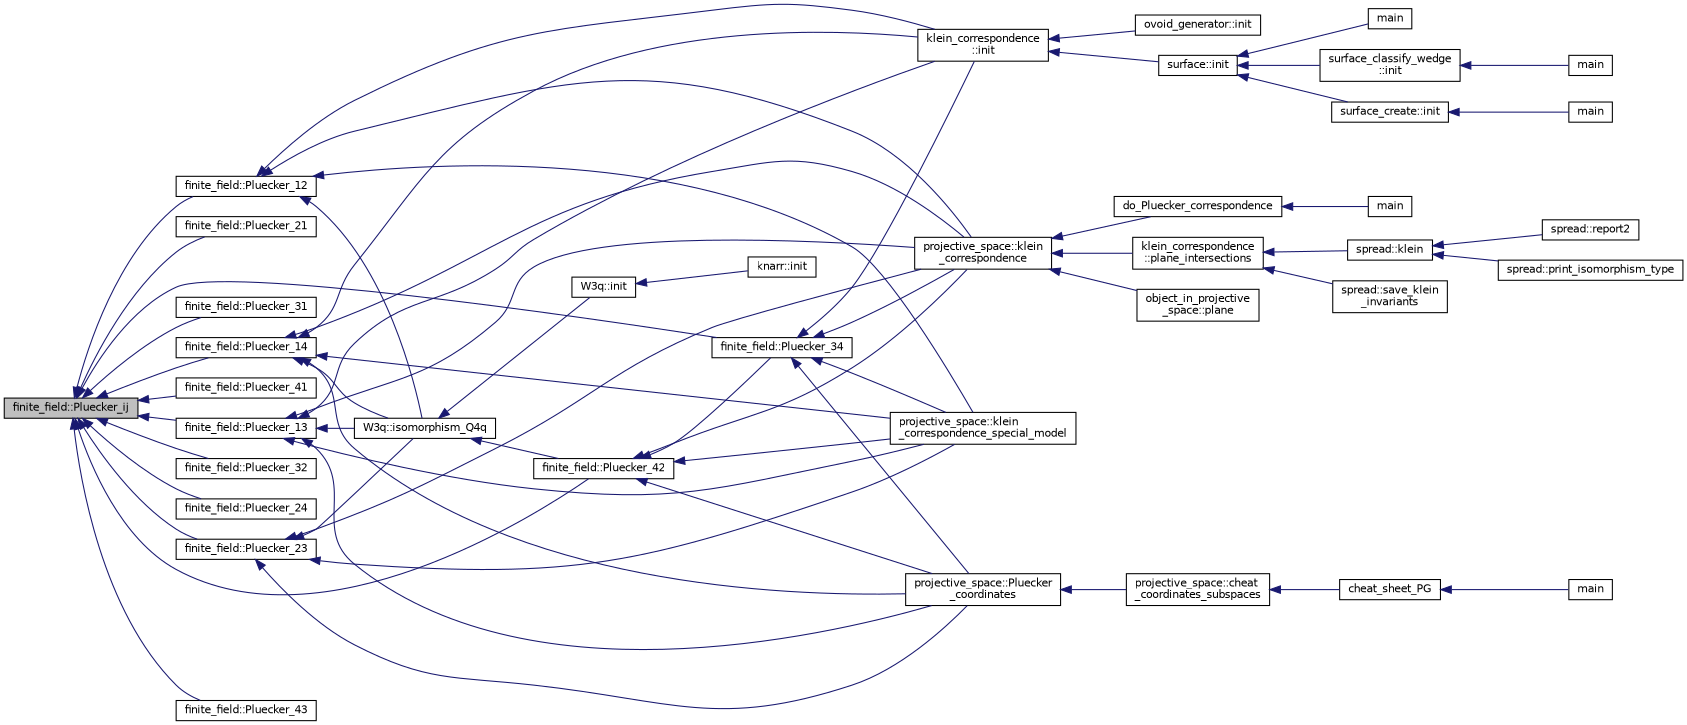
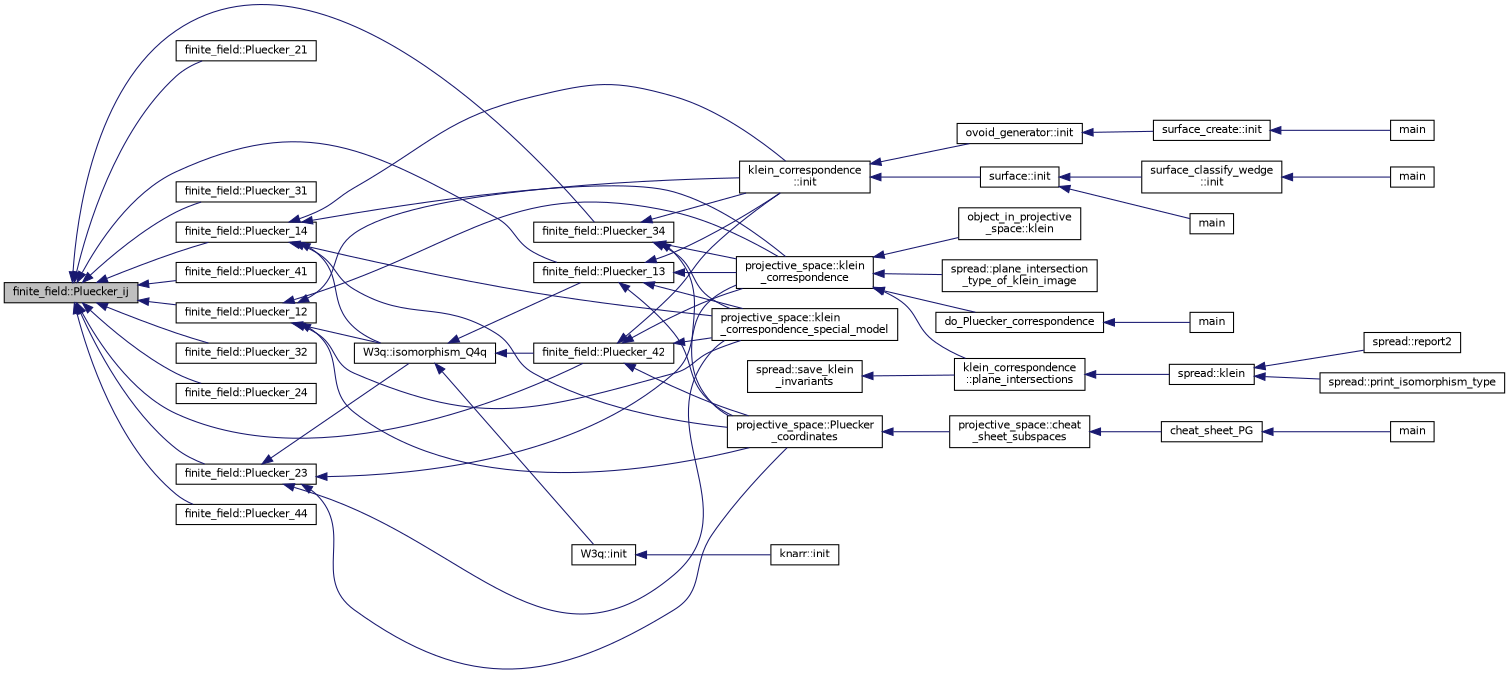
edge "surface_create::init" -> "surface::init": now "surface_create::init" -> "ovoid_generator::init"
node "spread::plane_intersection _type_of_klein_image": added
edge "spread::save_klein _invariants" -> "klein_correspondence ::plane_intersections": reversed
node "object_in_projective _space::plane": label "object_in_projective _space::plane" -> "object_in_projective _space::klein"
edge "finite_field::Pluecker_34" -> "finite_field::Pluecker_42": now "klein_correspondence ::init" -> "finite_field::Pluecker_42"
edge "W3q::isomorphism_Q4q" -> "finite_field::Pluecker_13": reversed
edge "projective_space::Pluecker _coordinates" -> "finite_field::Pluecker_12": added
node "projective_space::cheat _coordinates_subspaces": label "projective_space::cheat _coordinates_subspaces" -> "projective_space::cheat _sheet_subspaces"
node "finite_field::Pluecker_43": label "finite_field::Pluecker_43" -> "finite_field::Pluecker_44"
